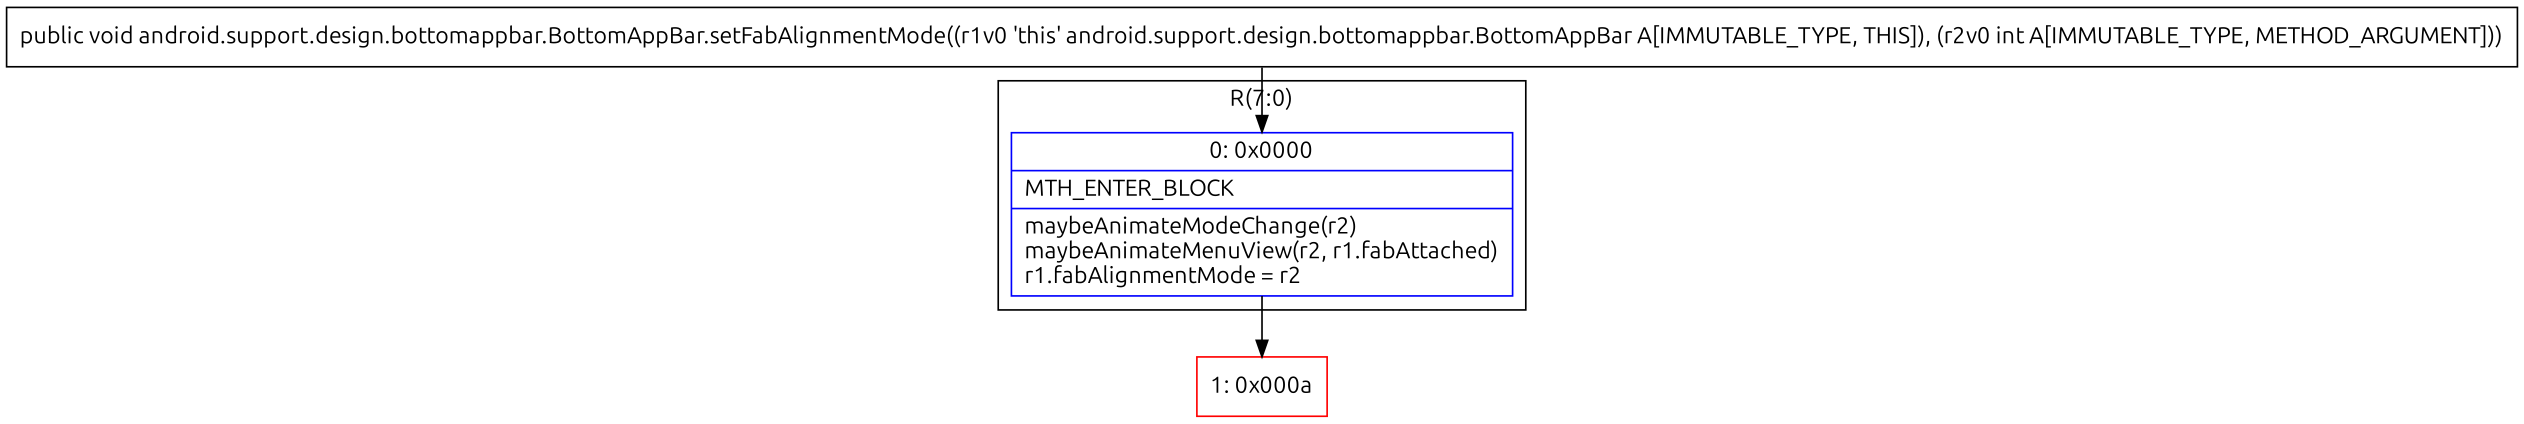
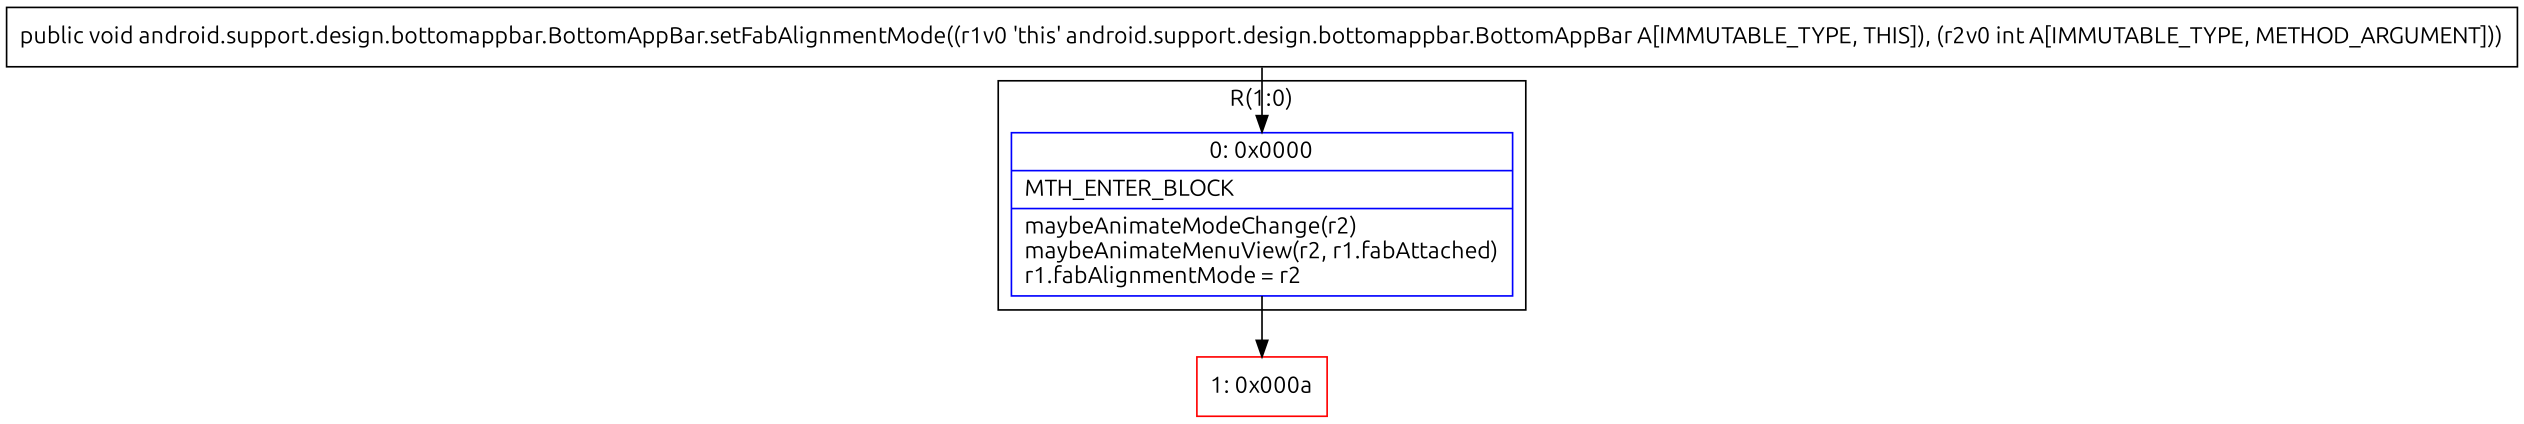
cluster "R(7:0)": label "R(7:0)" -> "R(1:0)"
